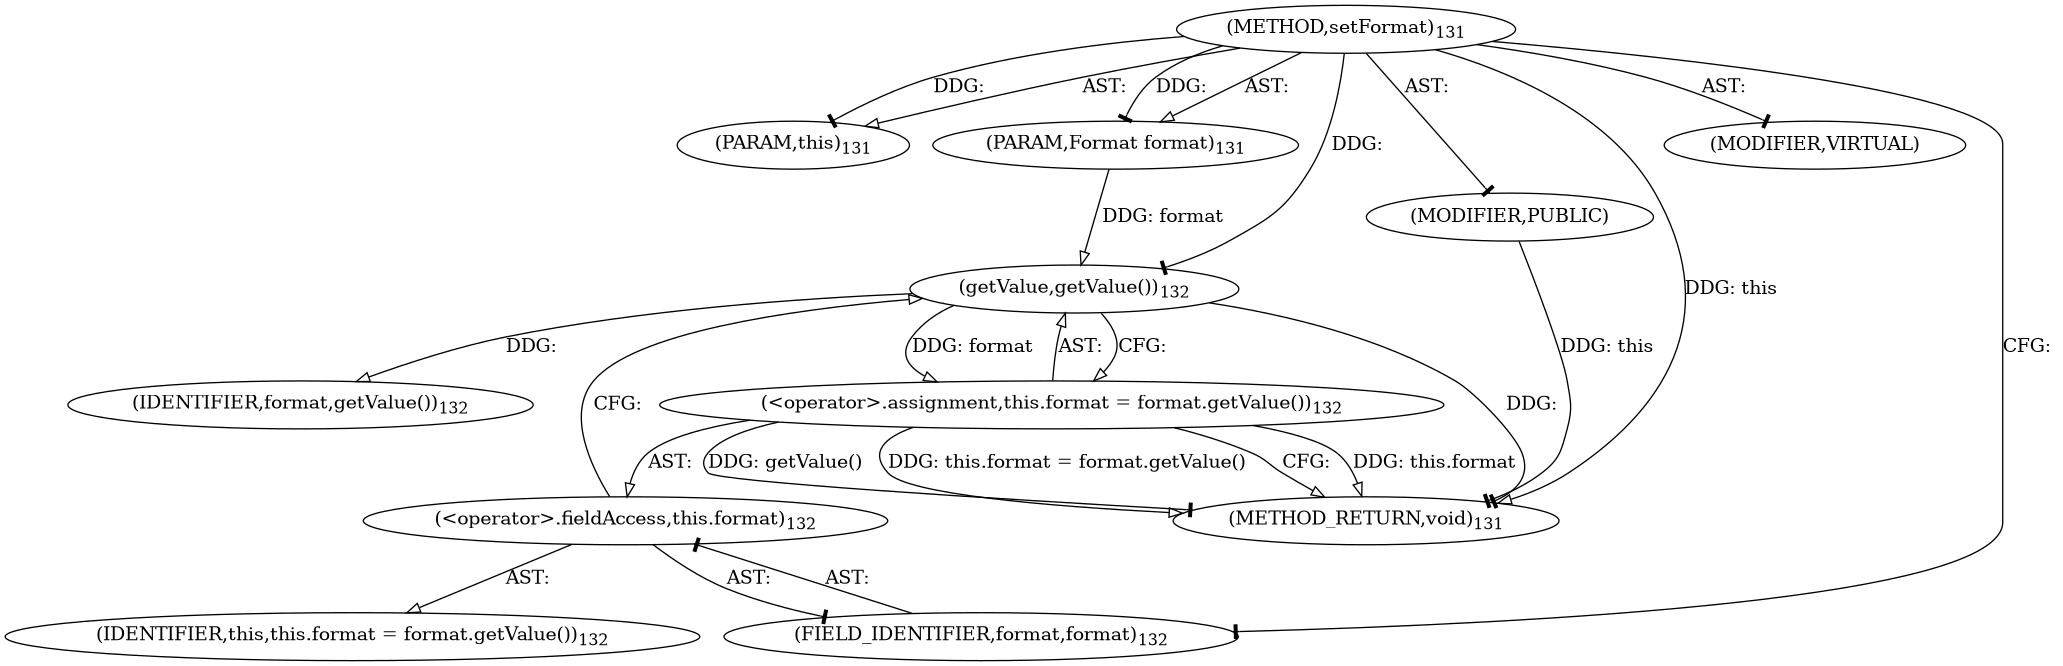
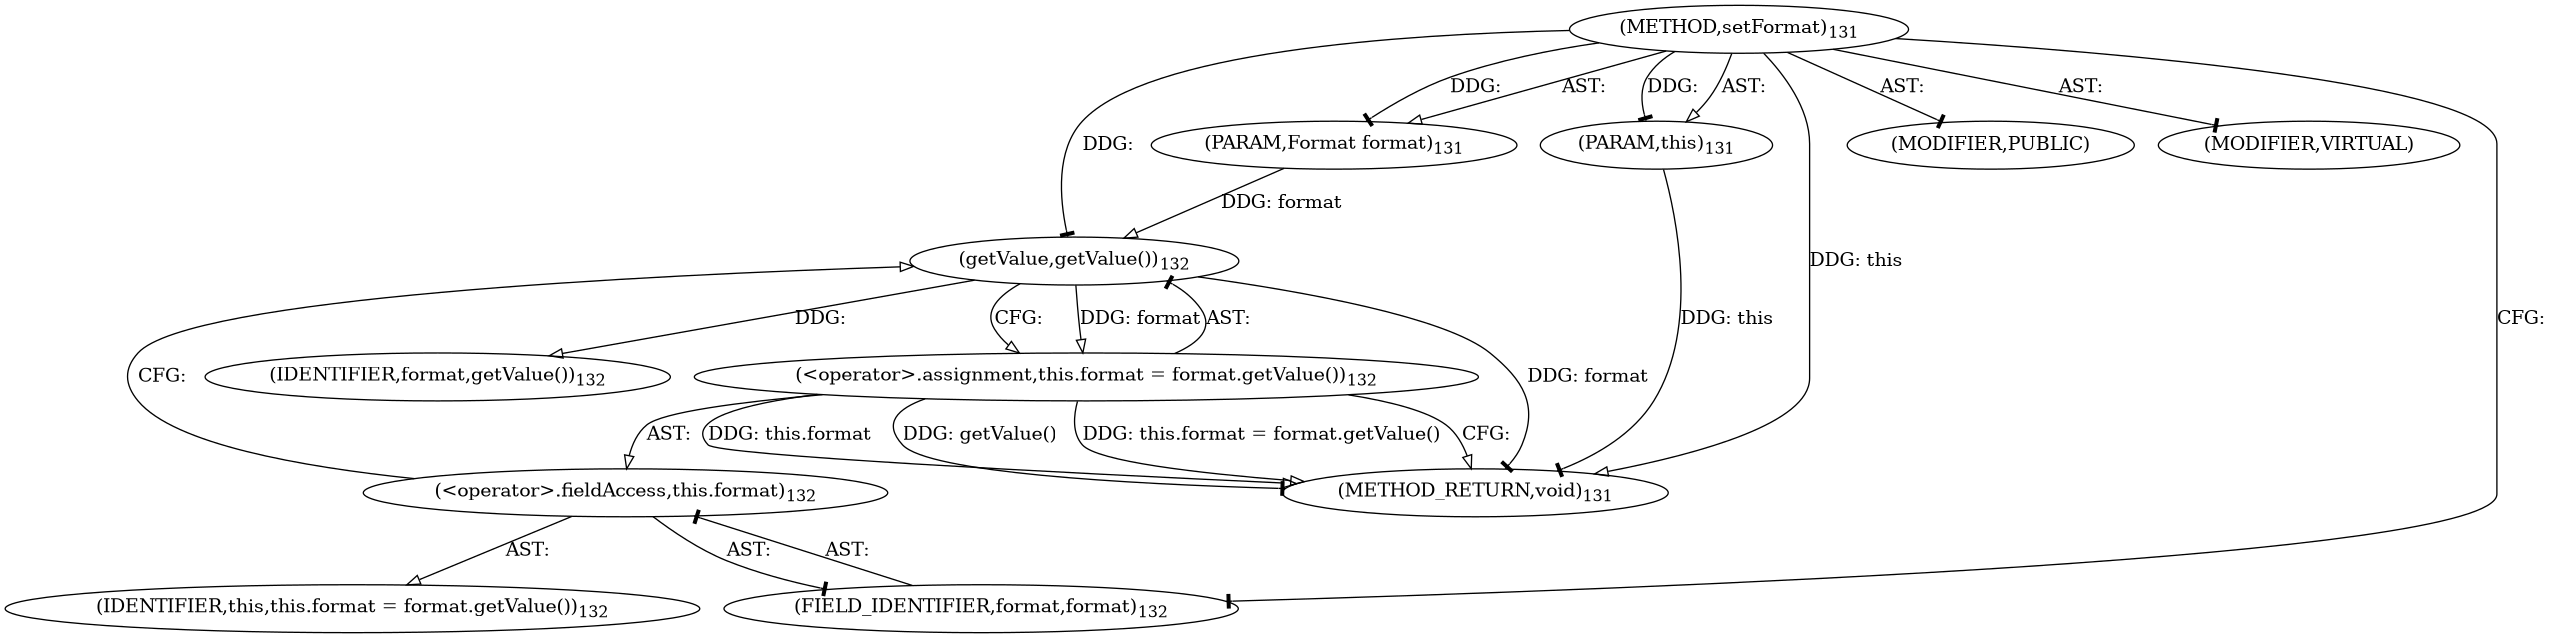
edge "(<operator>.assignment,this.format = format.getValue())" -> "(getValue,getValue())": arrowhead onormal -> tee
edge "(MODIFIER,PUBLIC)" -> "(METHOD_RETURN,void)": now "(PARAM,this)" -> "(METHOD_RETURN,void)"
edge "(getValue,getValue())" -> "(METHOD_RETURN,void)": label "DDG: " -> "DDG: format"
